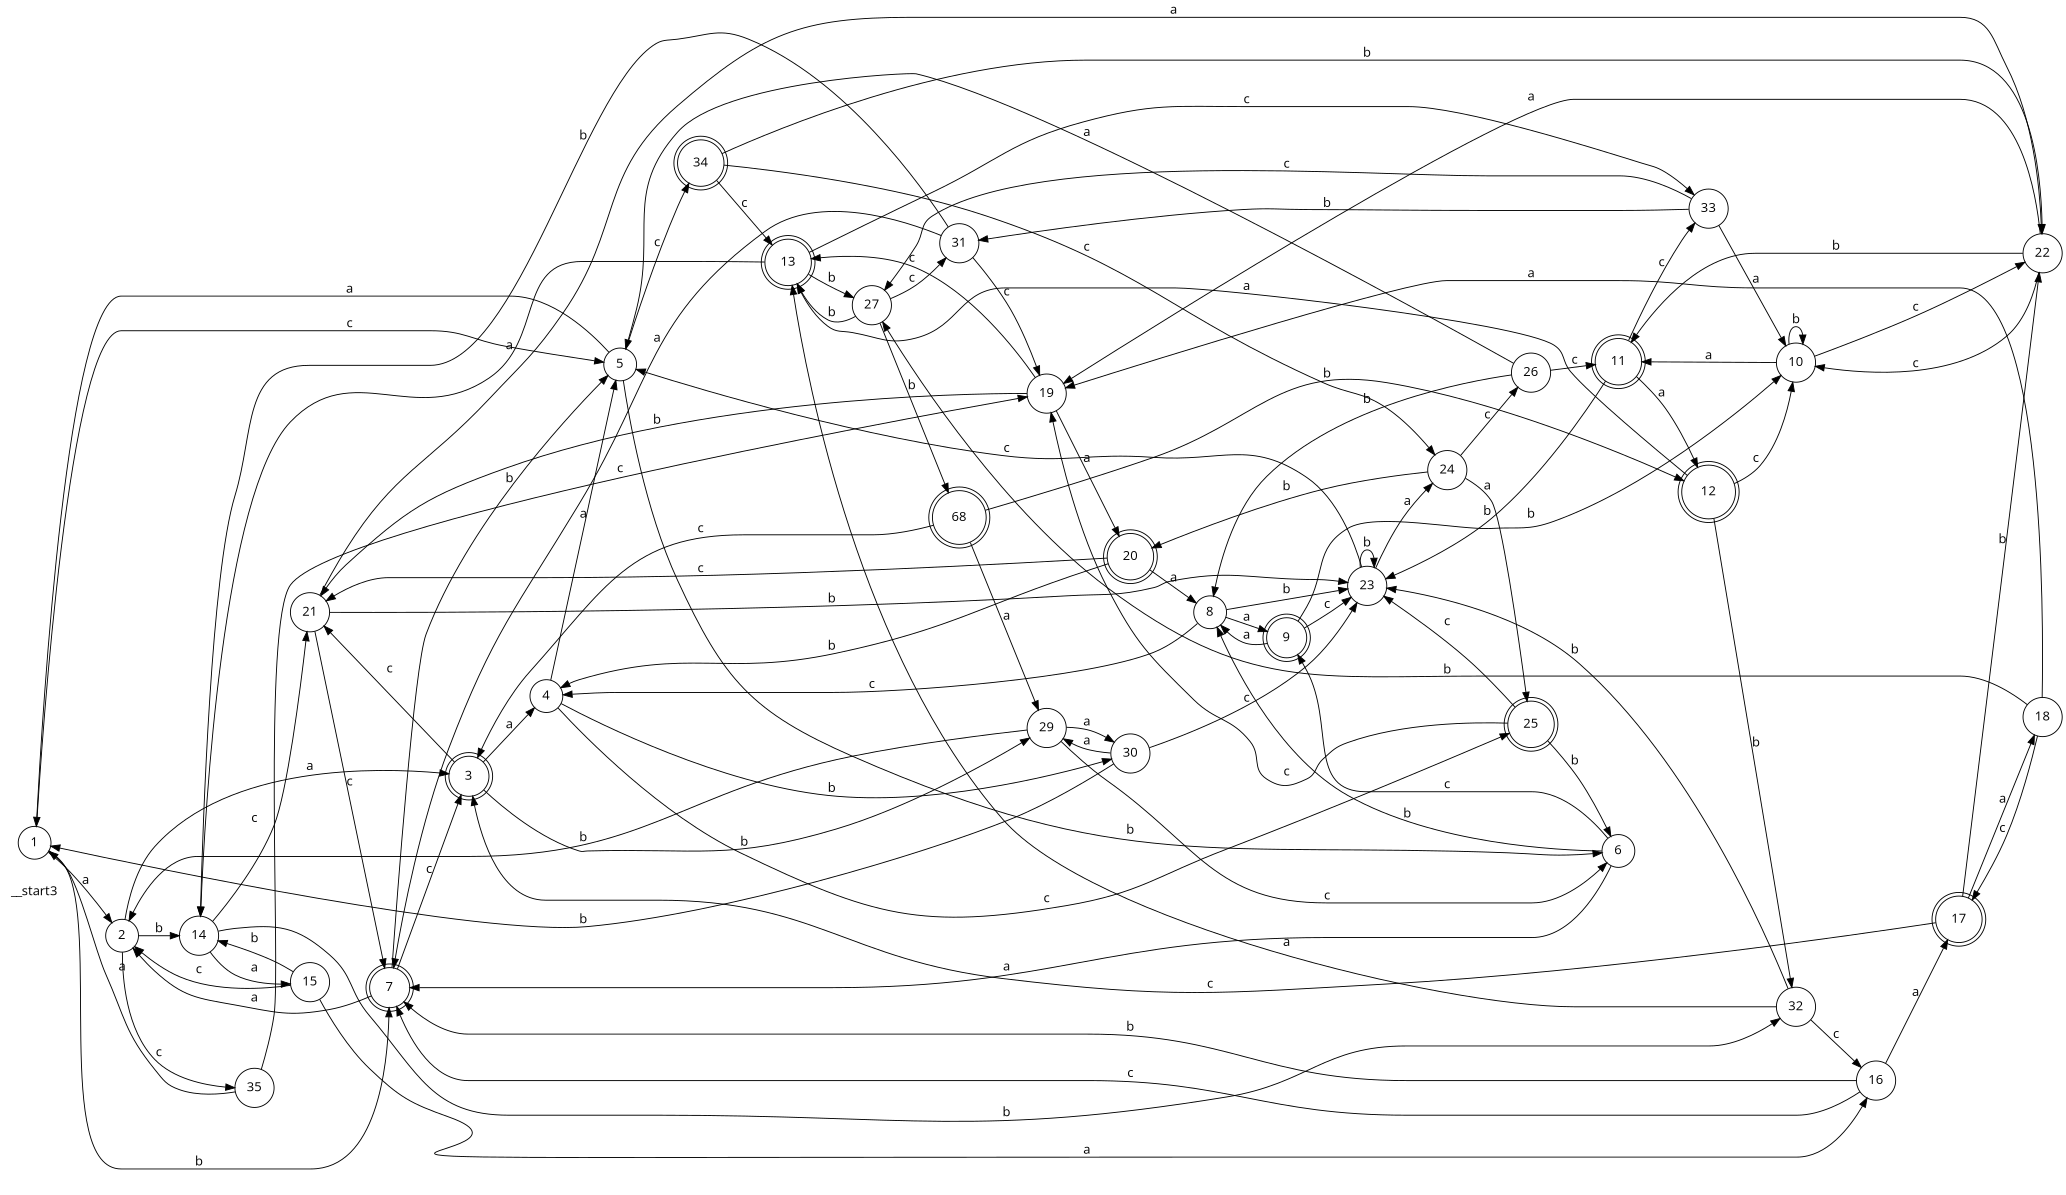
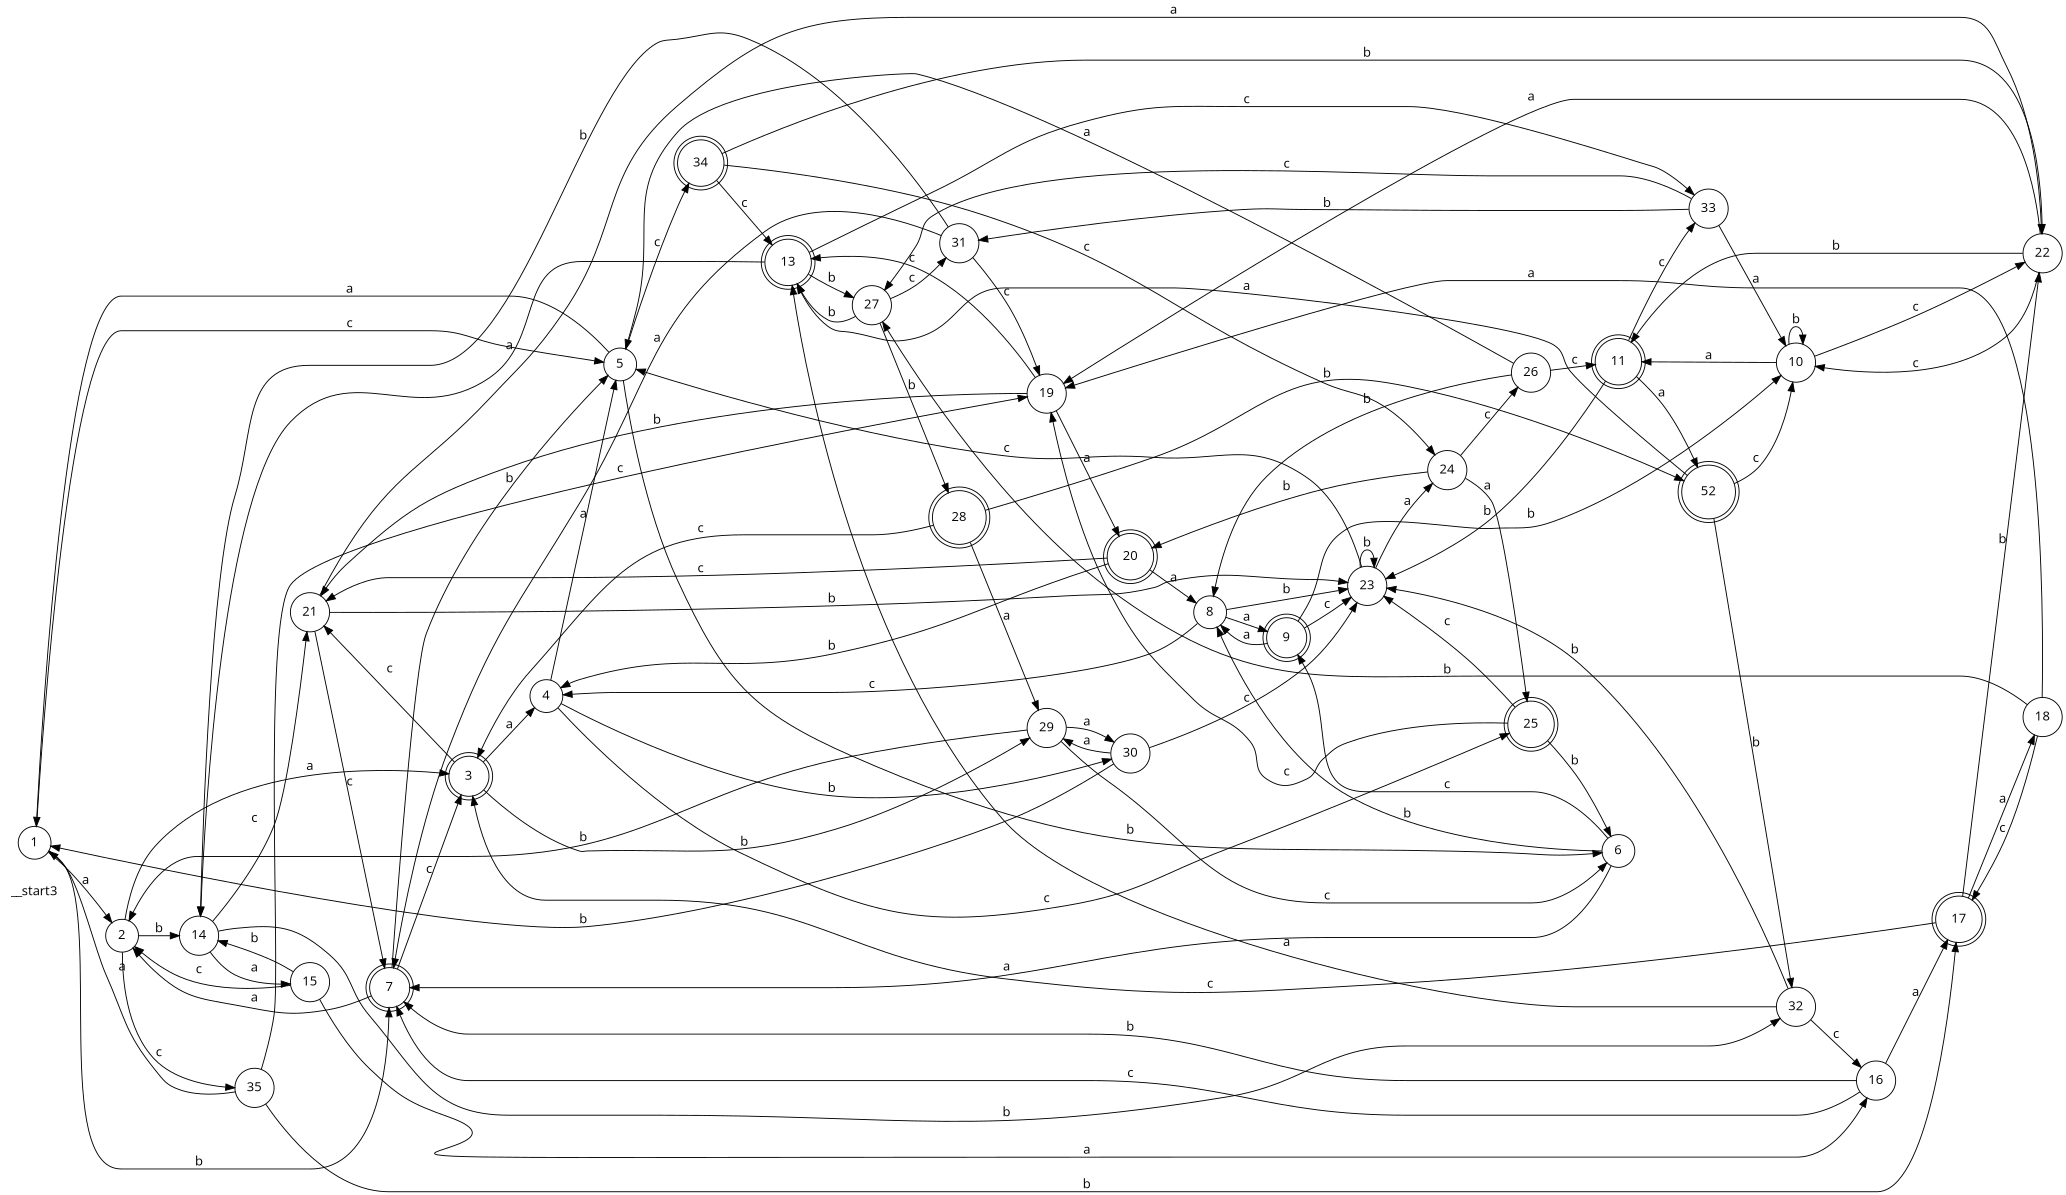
node "12": label "12" -> "52"
node "68": label "68" -> "28"
edge "35" -> "17": added, label "b"
